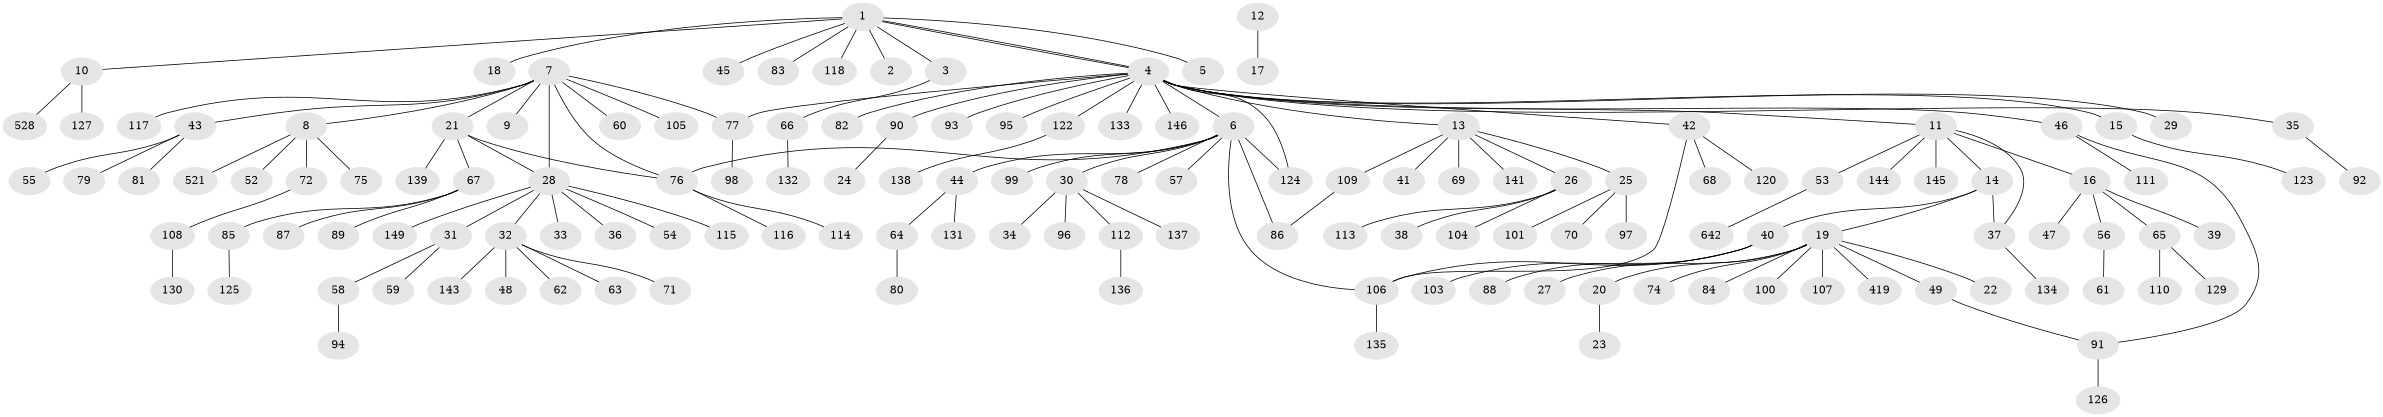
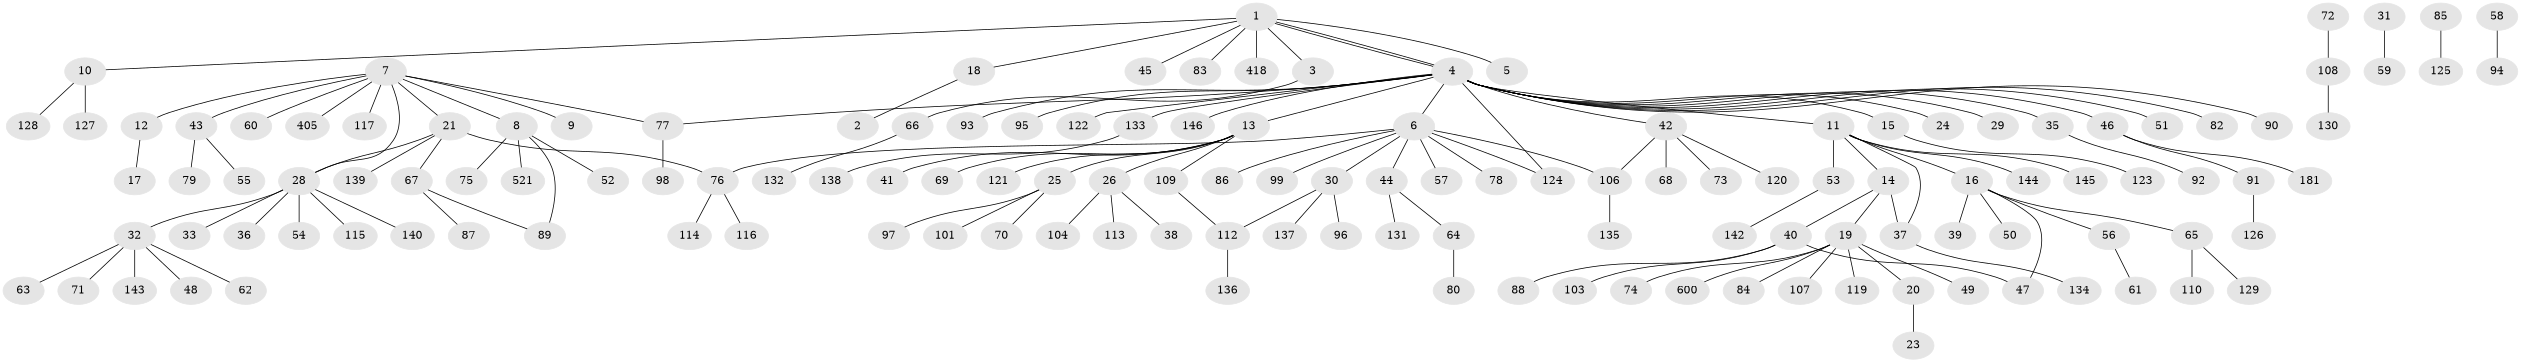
edge "1" -- "2": now "18" -- "2"
node "118": label "118" -> "418"
node "528": label "528" -> "128"
node "105": label "105" -> "405"
node "51": added
edge "7" -- "76": now "7" -- "12"
edge "122" -- "138": now "133" -- "138"
edge "8" -- "72": now "8" -- "89"
edge "90" -- "24": now "4" -- "24"
node "81": removed
node "141": label "141" -> "121"
node "73": added
node "111": label "111" -> "181"
edge "67" -- "85": removed
edge "28" -- "31": removed
edge "109" -- "86": now "109" -- "112"
node "149": label "149" -> "140"
node "34": removed
node "642": label "642" -> "142"
node "50": added
edge "40" -- "106": now "40" -- "47"
edge "31" -- "58": removed
node "27": removed
node "100": label "100" -> "600"
node "419": label "419" -> "119"
node "22": removed
edge "49" -- "91": removed
